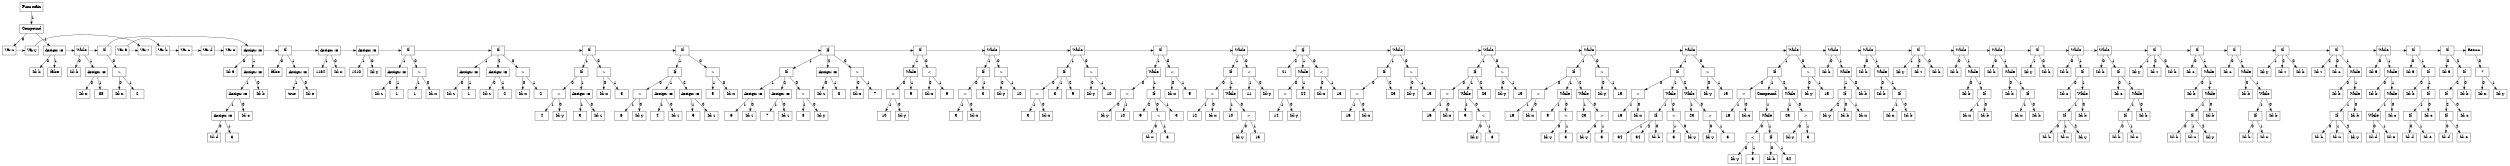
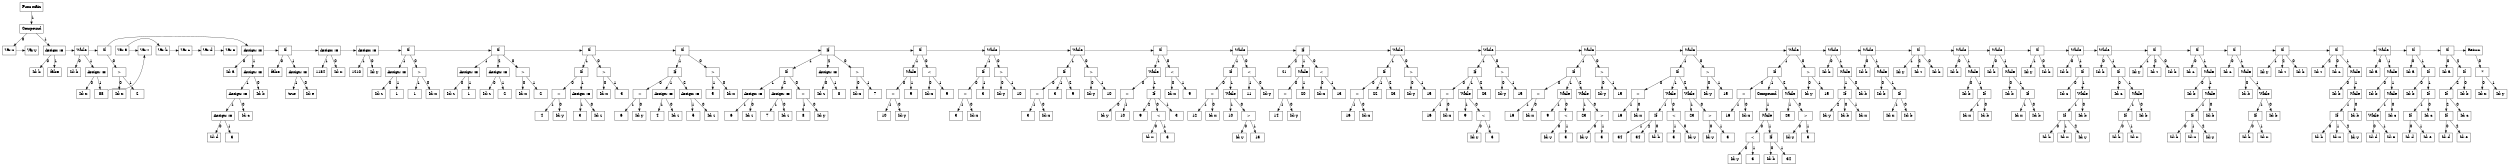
edge "Var y" -> "Var z": now "88" -> "Var z"
node "24": label "24" -> "20"
node "22": added
